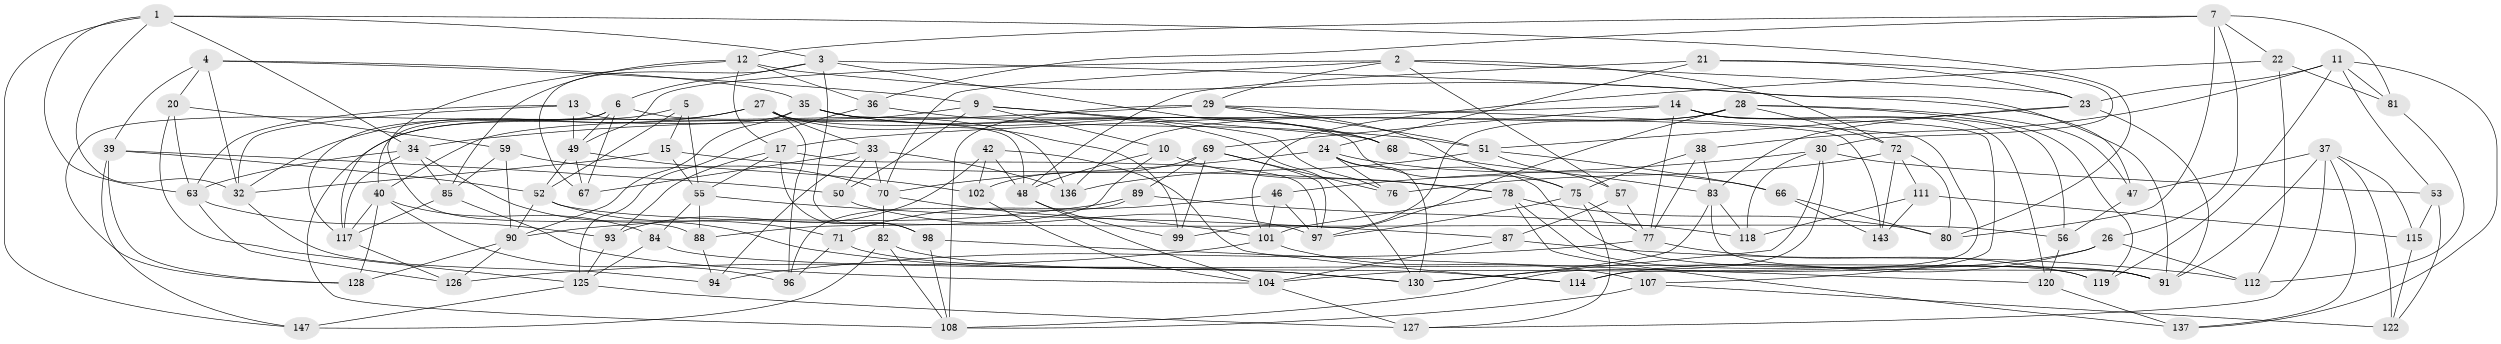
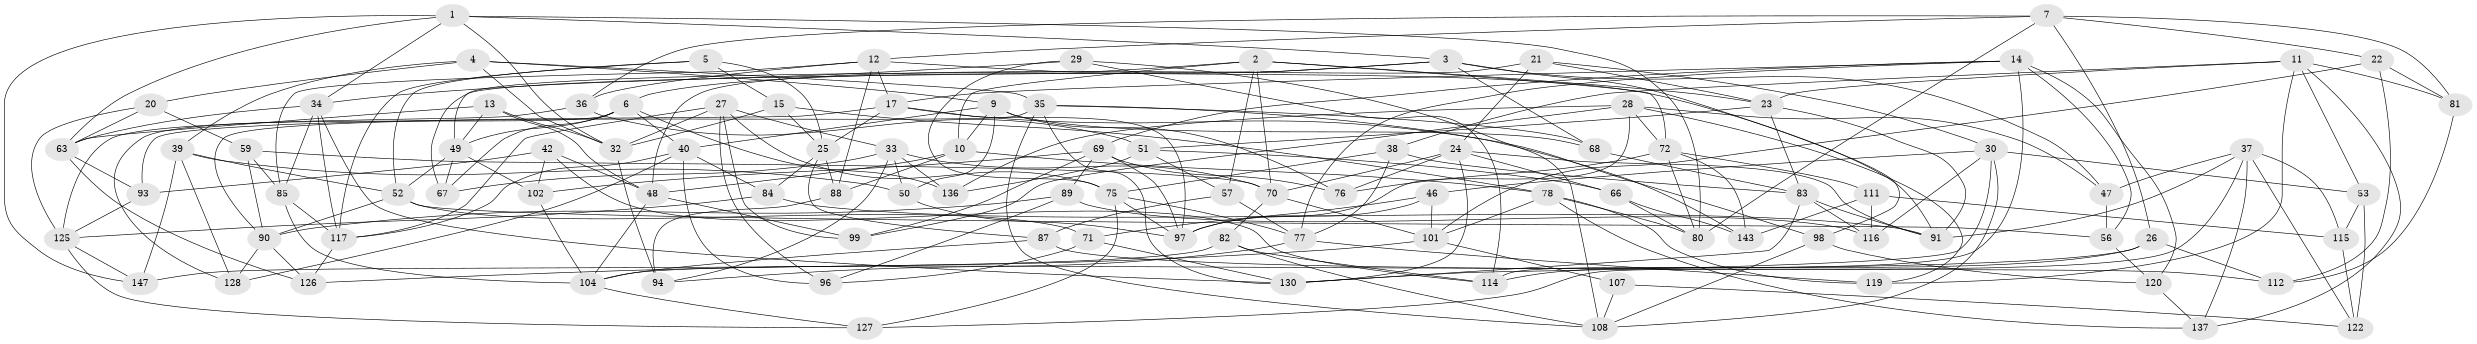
edge "2" -- "29": now "2" -- "10"
edge "29" -- "51": removed
node "55": label "55" -> "25"
edge "14" -- "107": now "14" -- "114"
node "118": label "118" -> "116"
